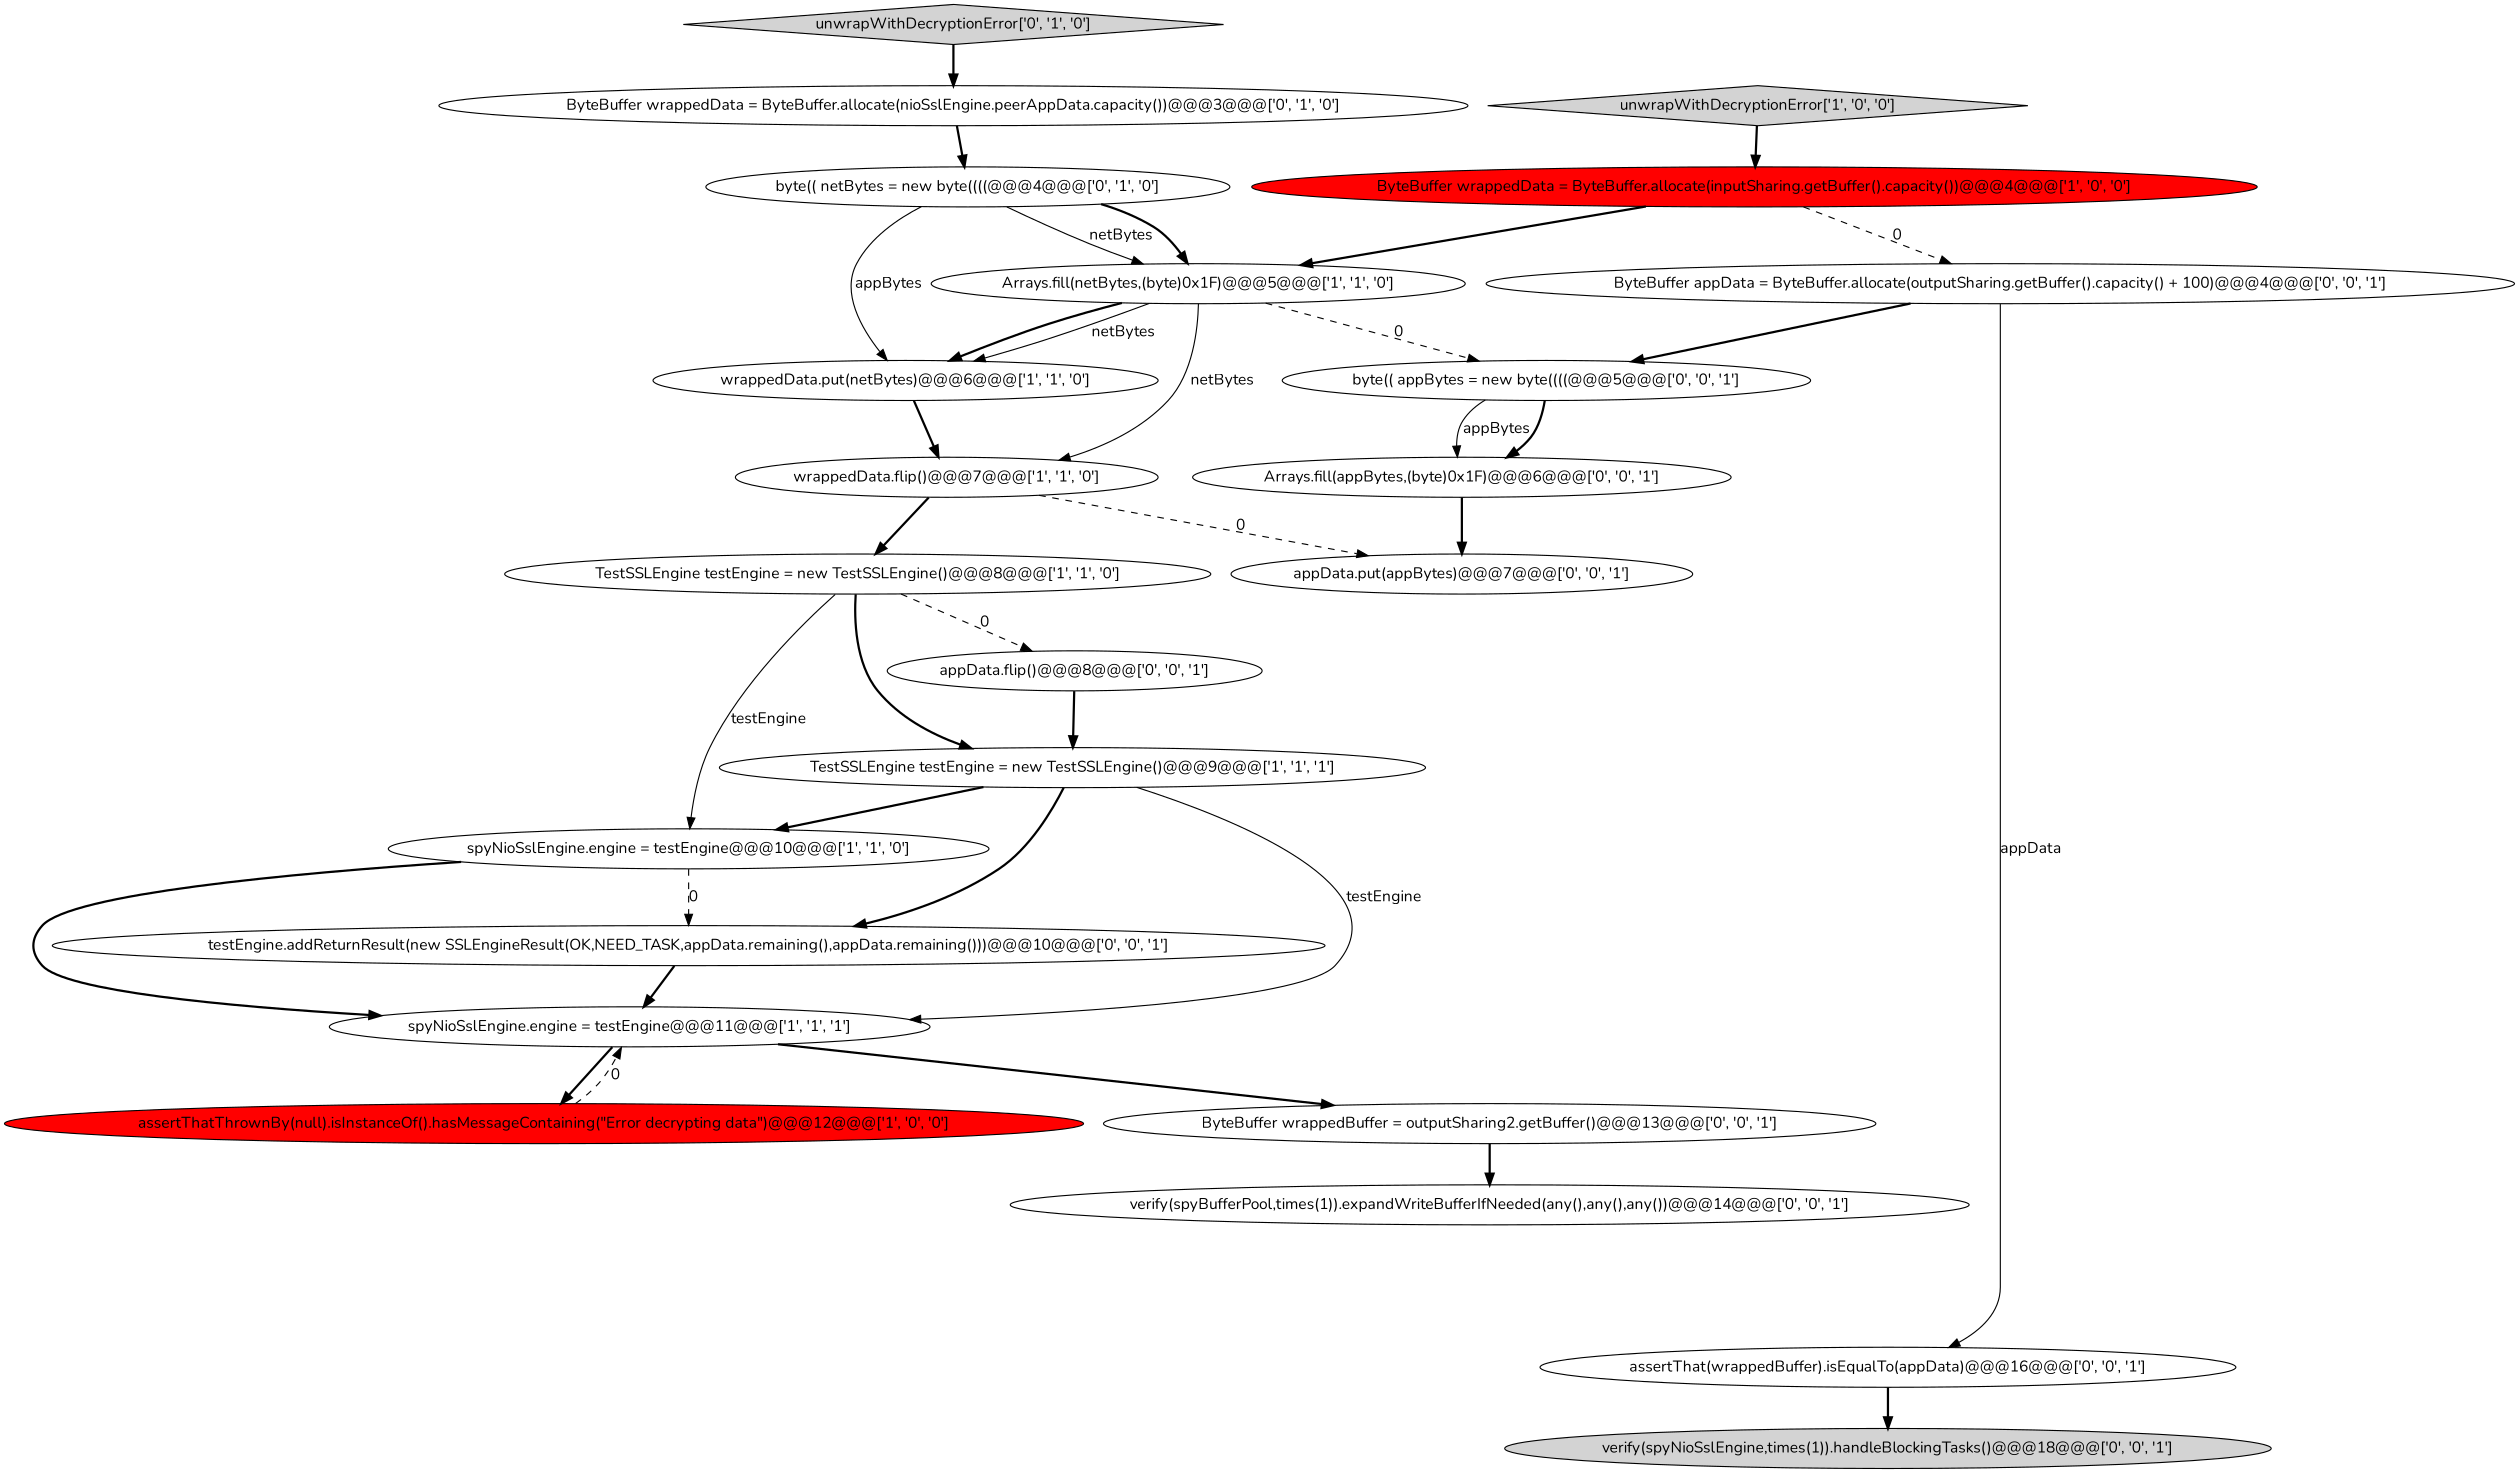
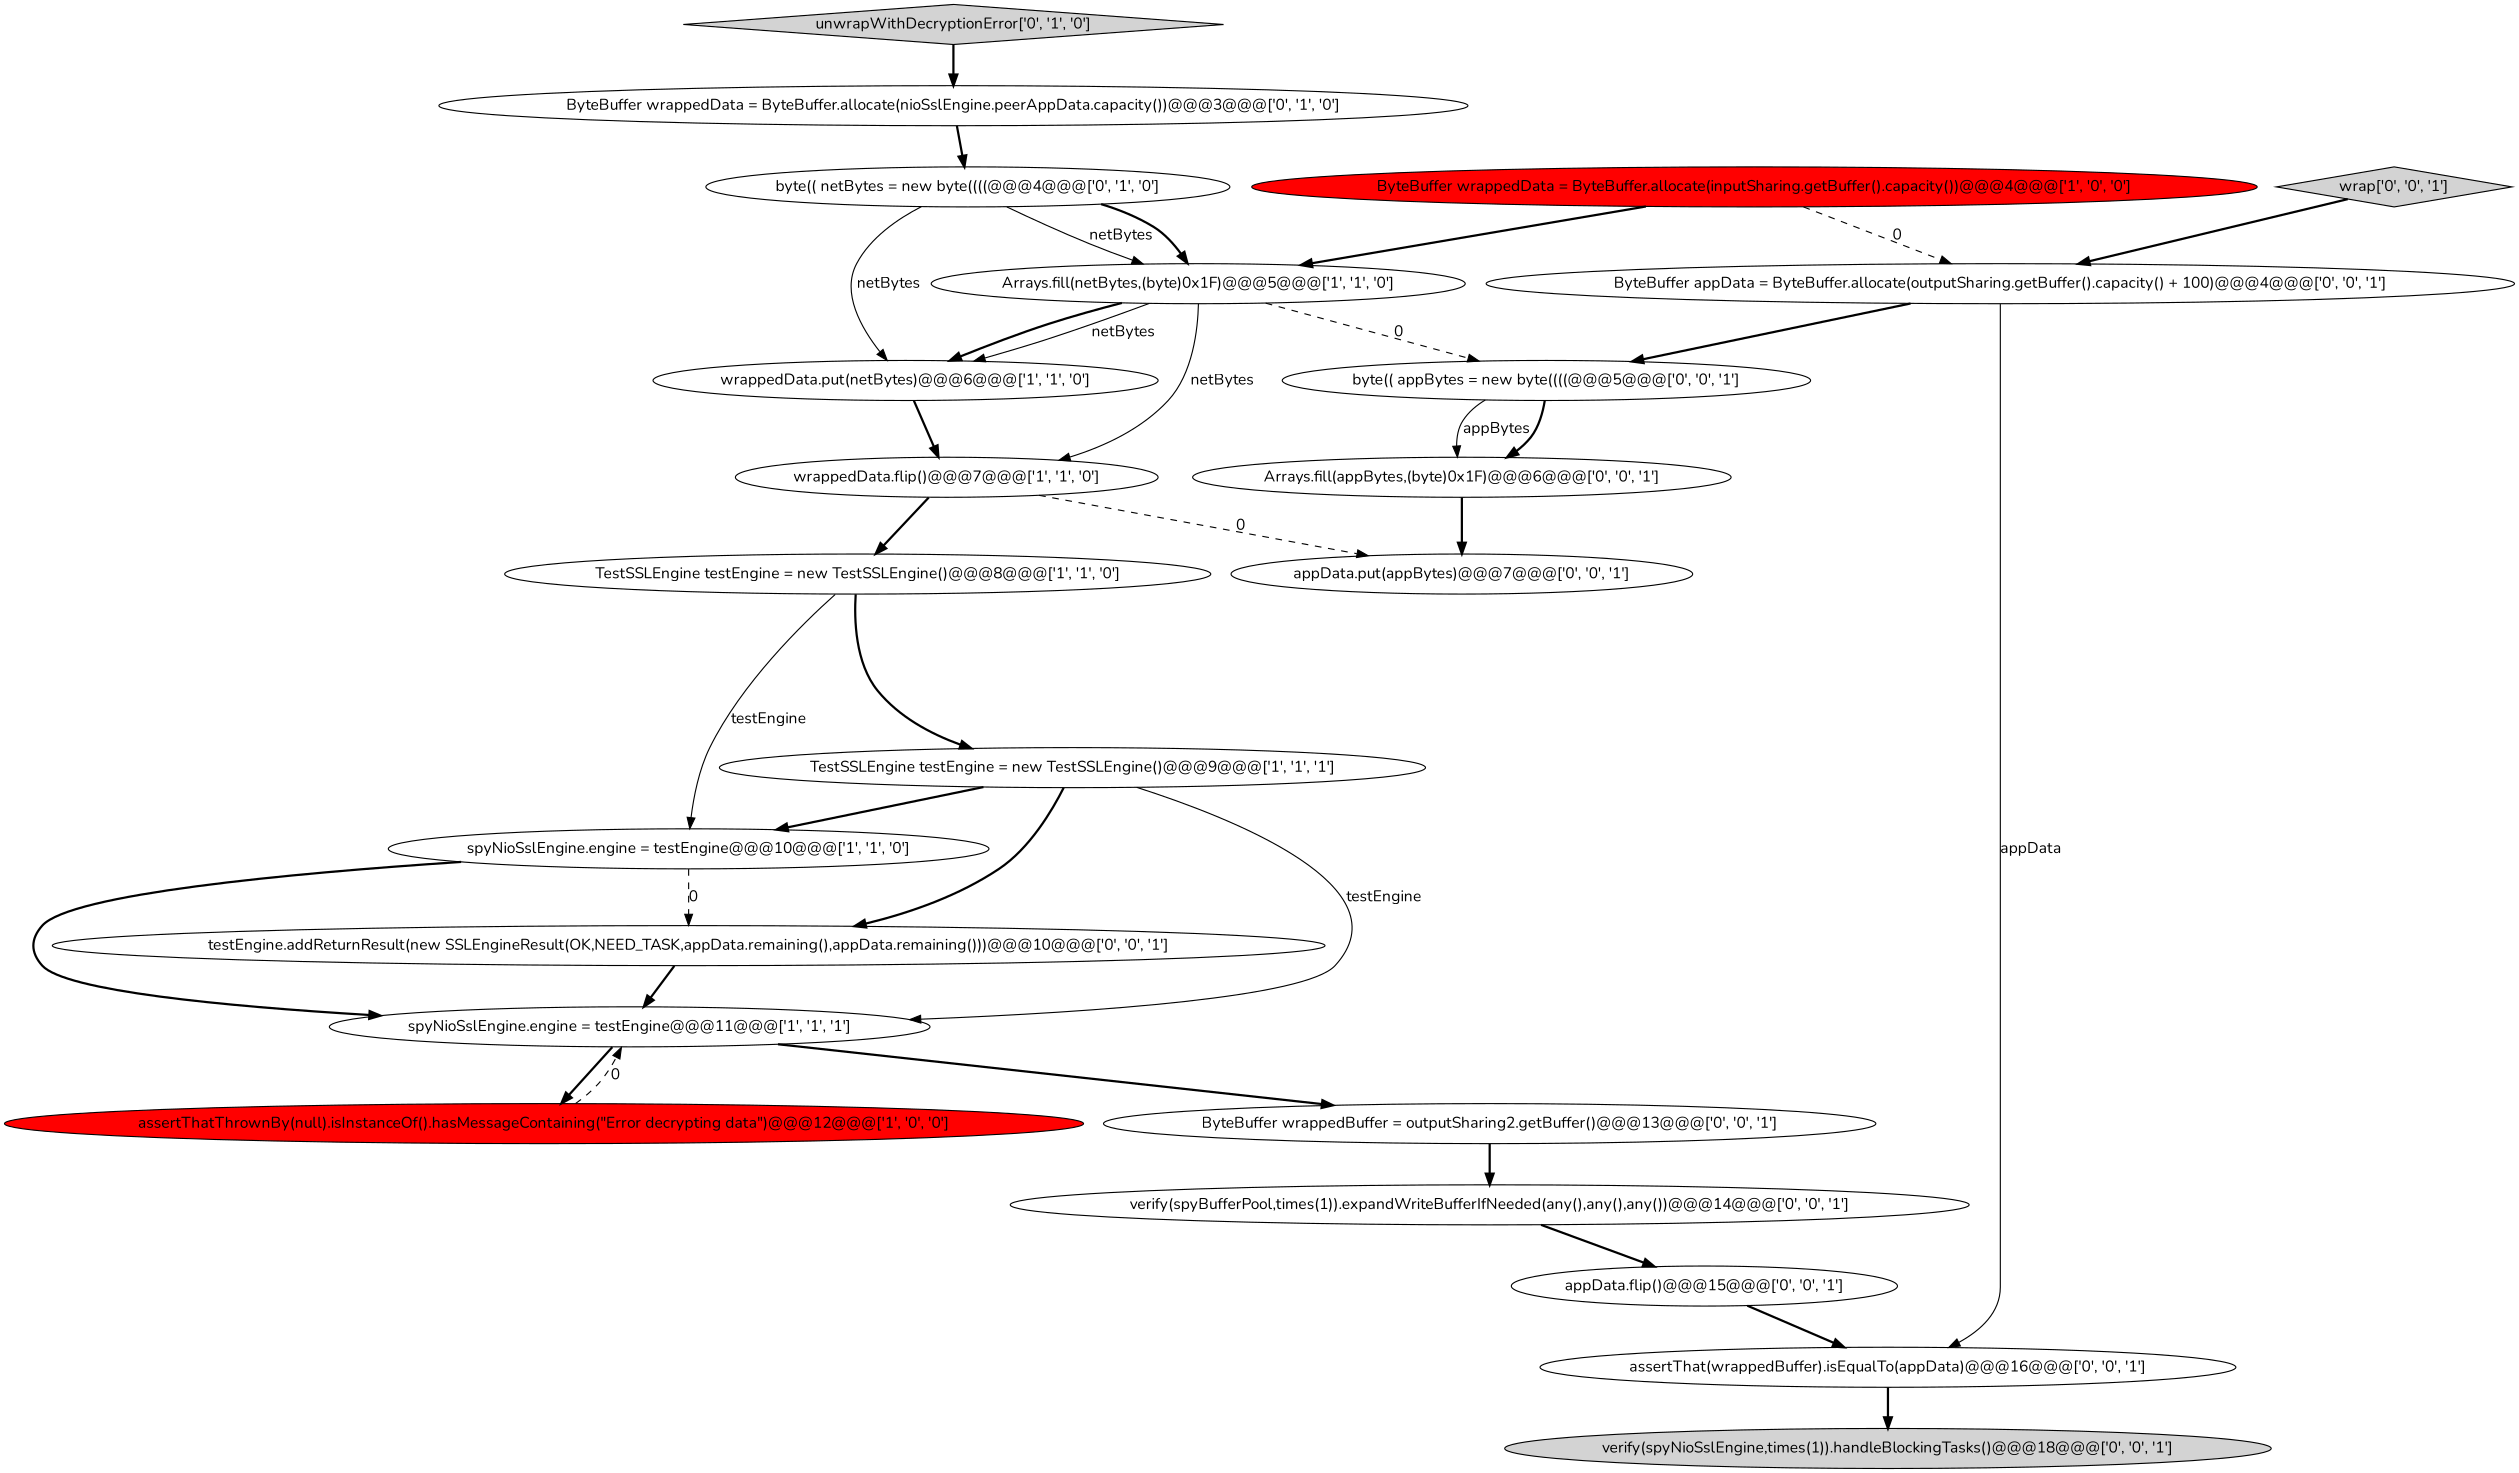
node "unwrapWithDecryptionError['1', '0', '0']": removed
node "wrap['0', '0', '1']": added
edge "byte(( netBytes = new byte((((@@@4@@@['0', '1', '0']" -> "wrappedData.put(netBytes)@@@6@@@['1', '1', '0']": label "appBytes" -> "netBytes"
node "appData.flip()@@@8@@@['0', '0', '1']": removed
node "appData.flip()@@@15@@@['0', '0', '1']": added
